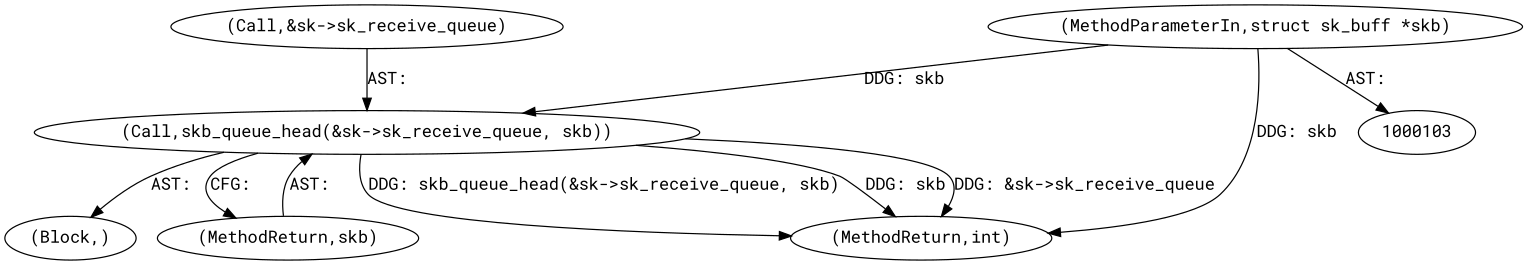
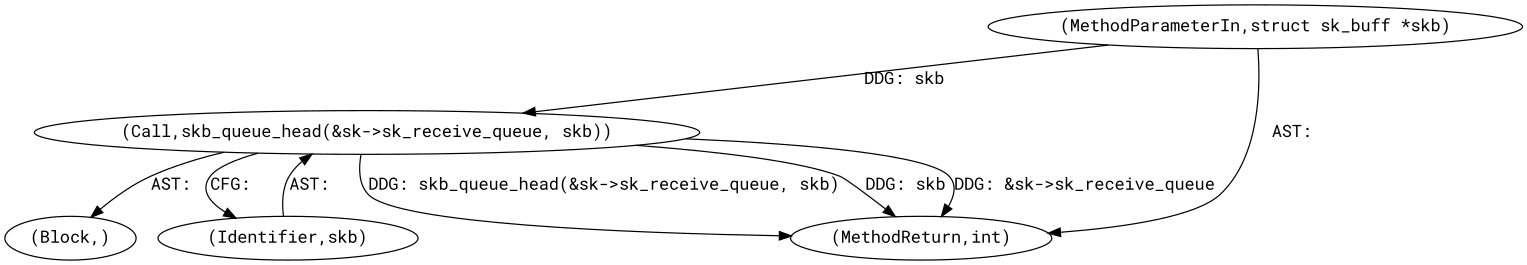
node "(Call,&sk->sk_receive_queue)": removed
edge "(MethodParameterIn,struct sk_buff *skb)" -> "(MethodReturn,int)": label "DDG: skb" -> "AST: "
node "1000103": removed
node "(MethodReturn,skb)": label "(MethodReturn,skb)" -> "(Identifier,skb)"
